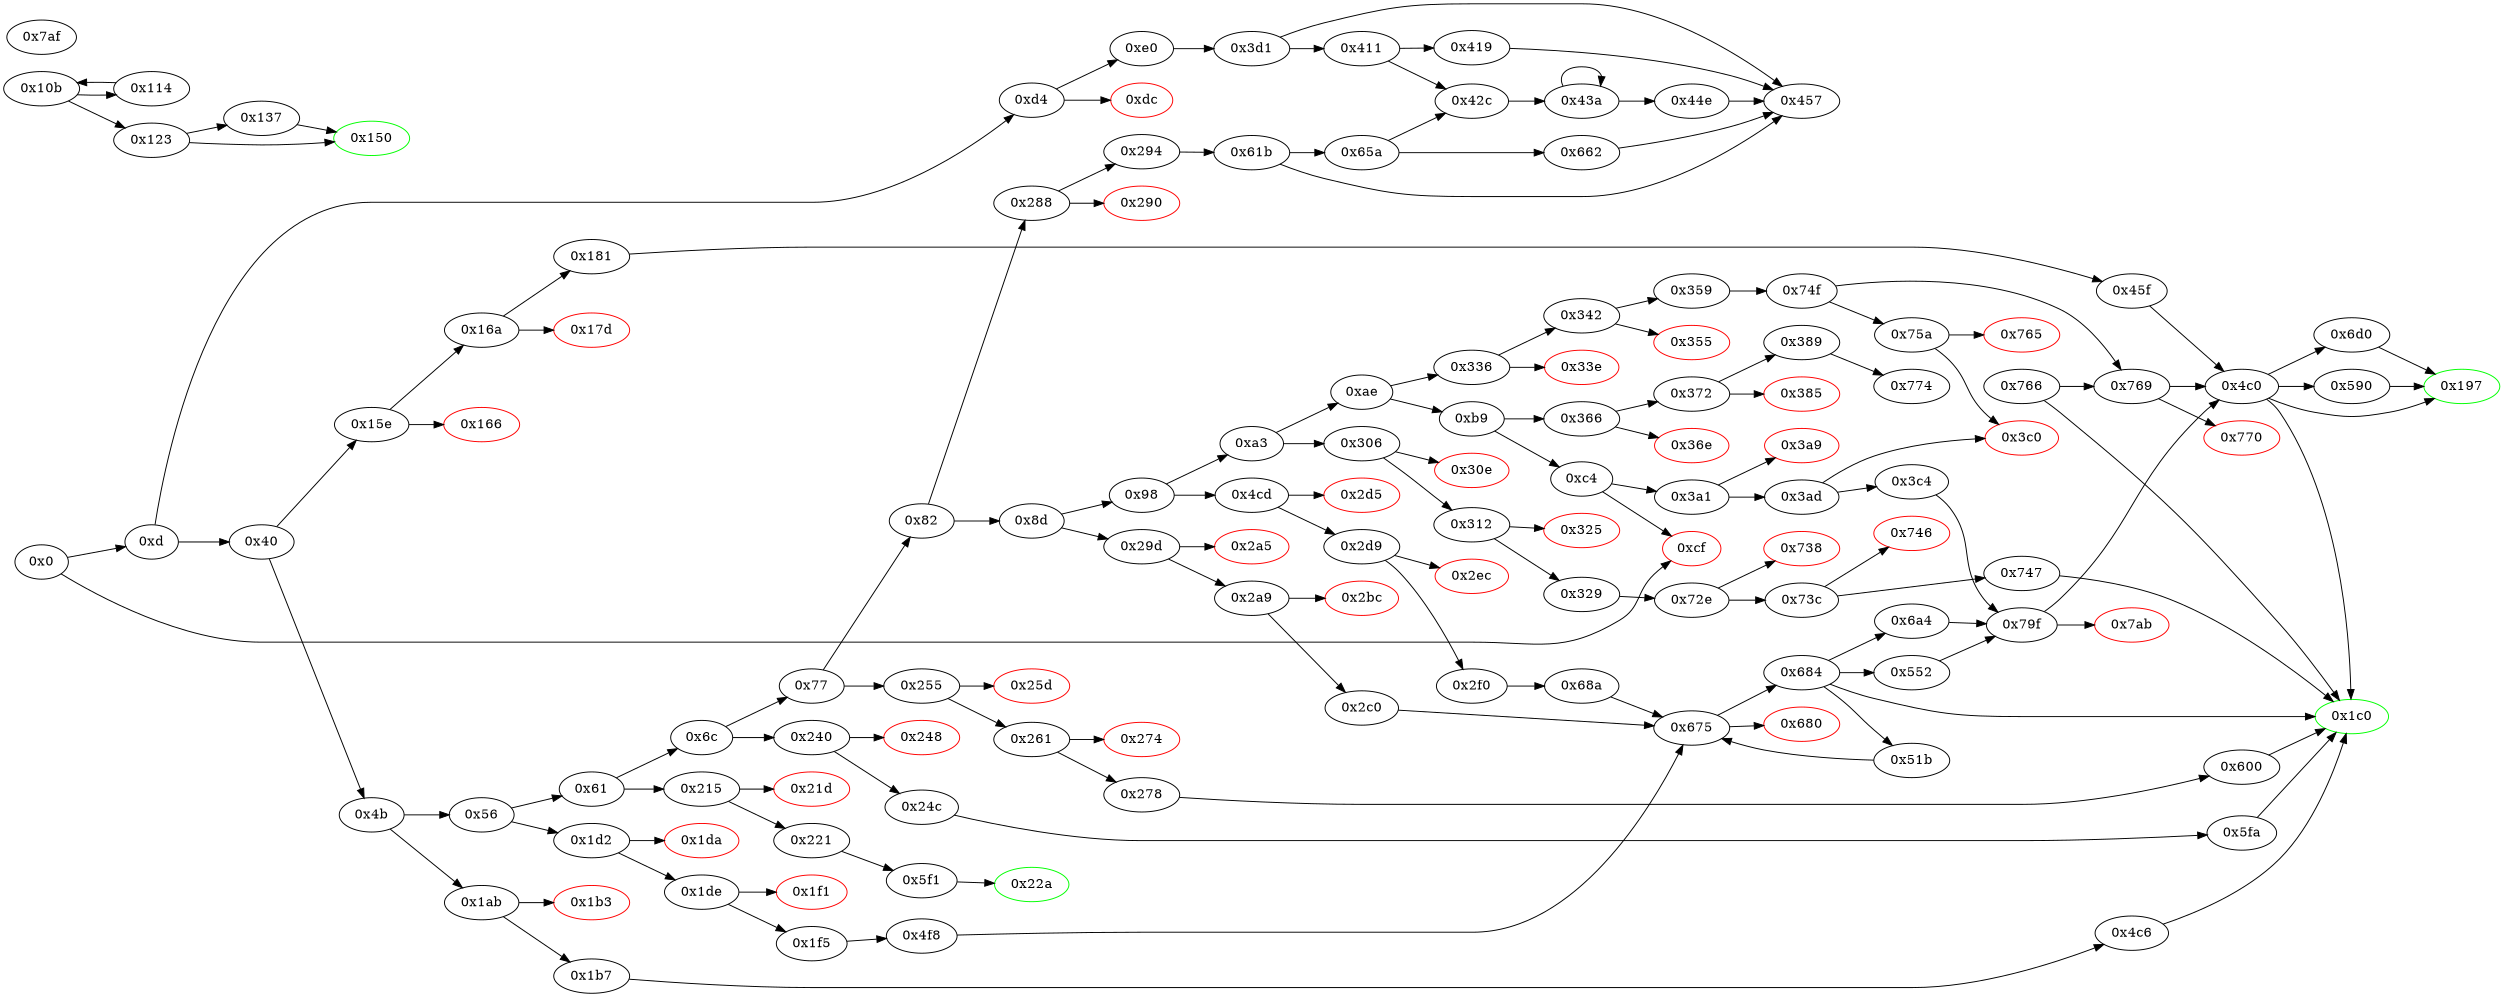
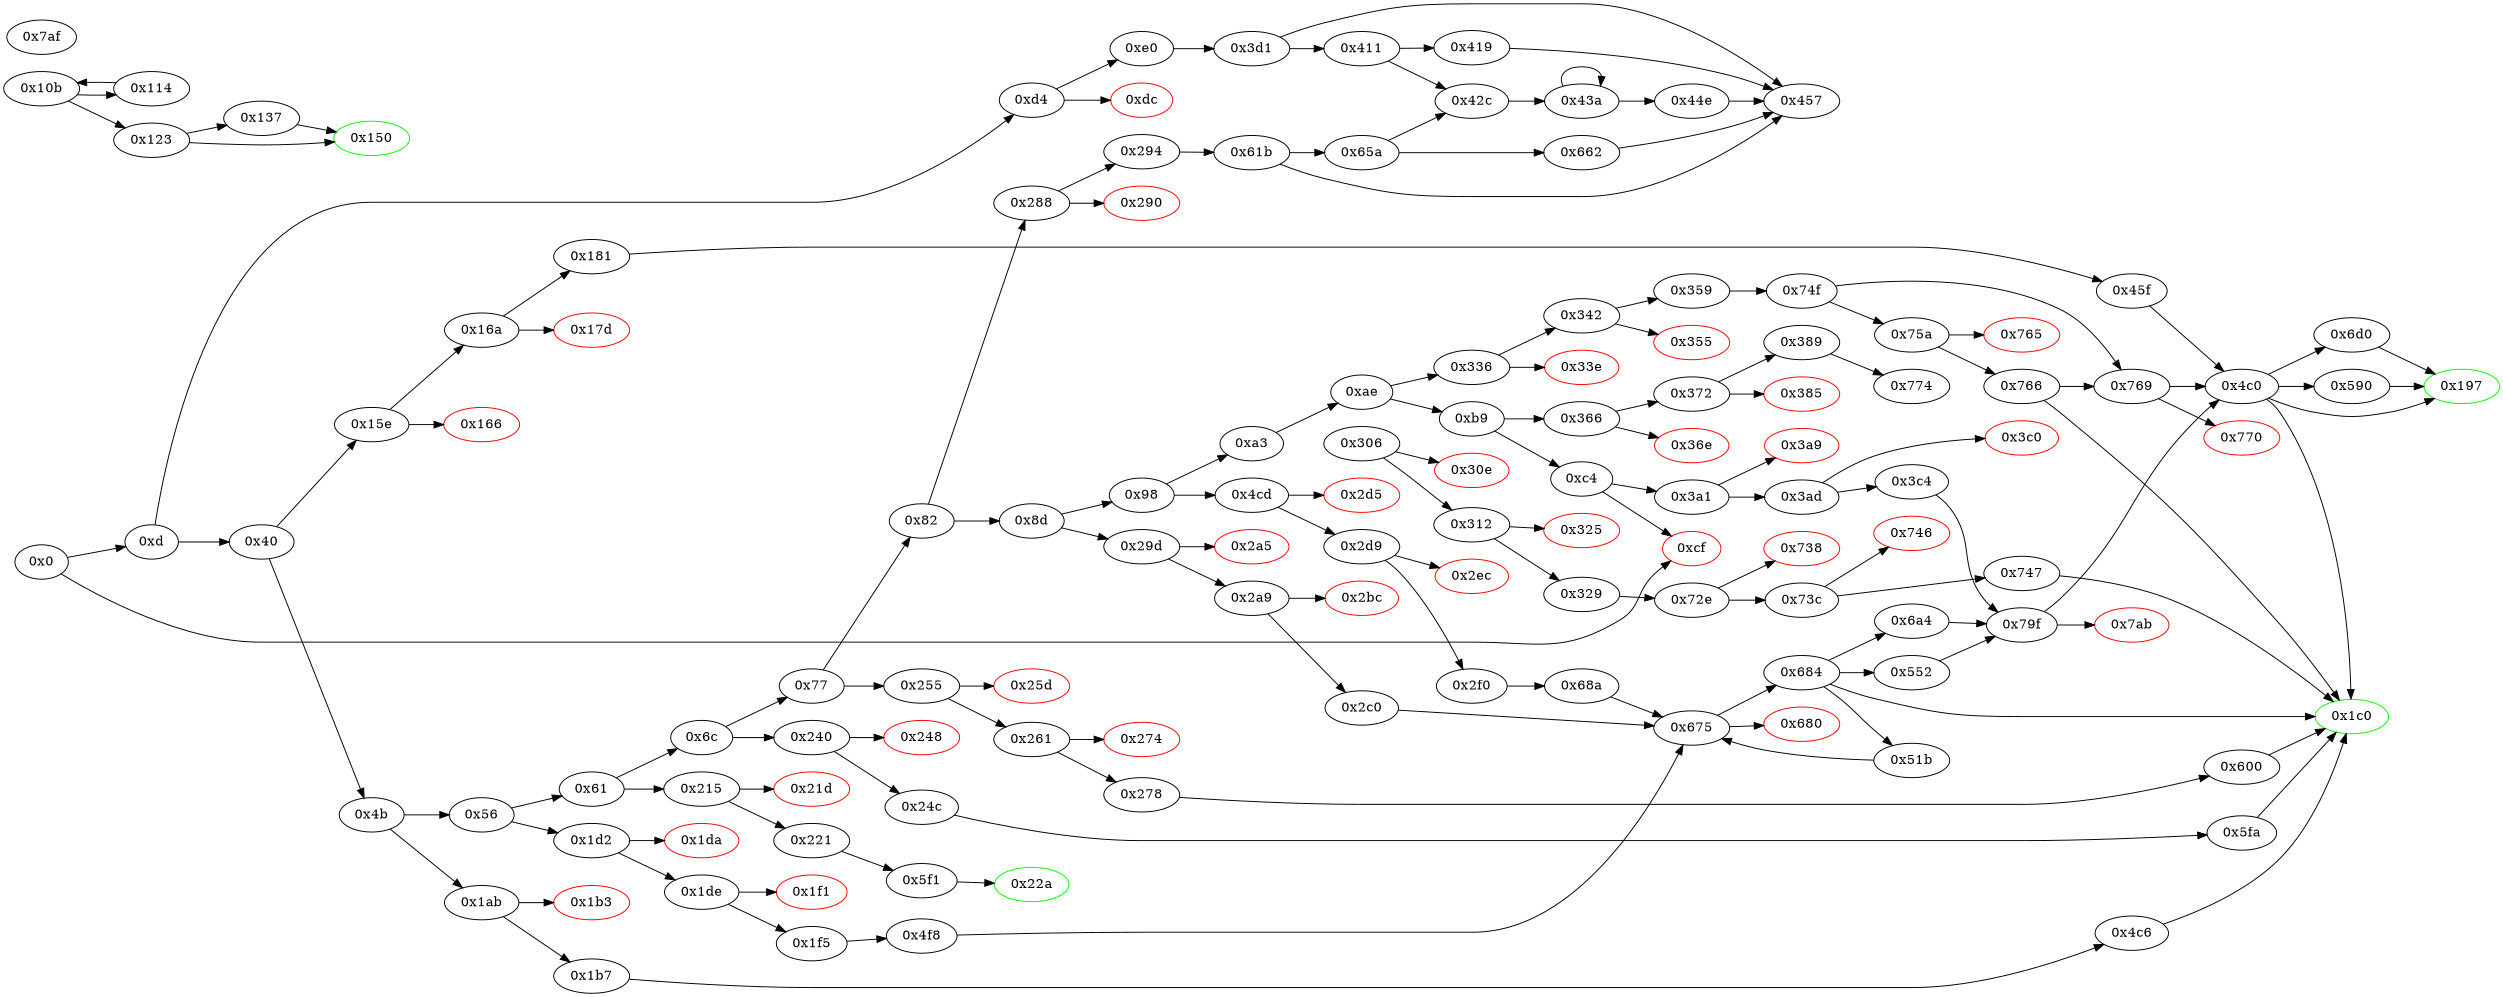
edge "0x75a" -> "0x3c0": now "0x75a" -> "0x766"
edge "0xa3" -> "0x306": removed
